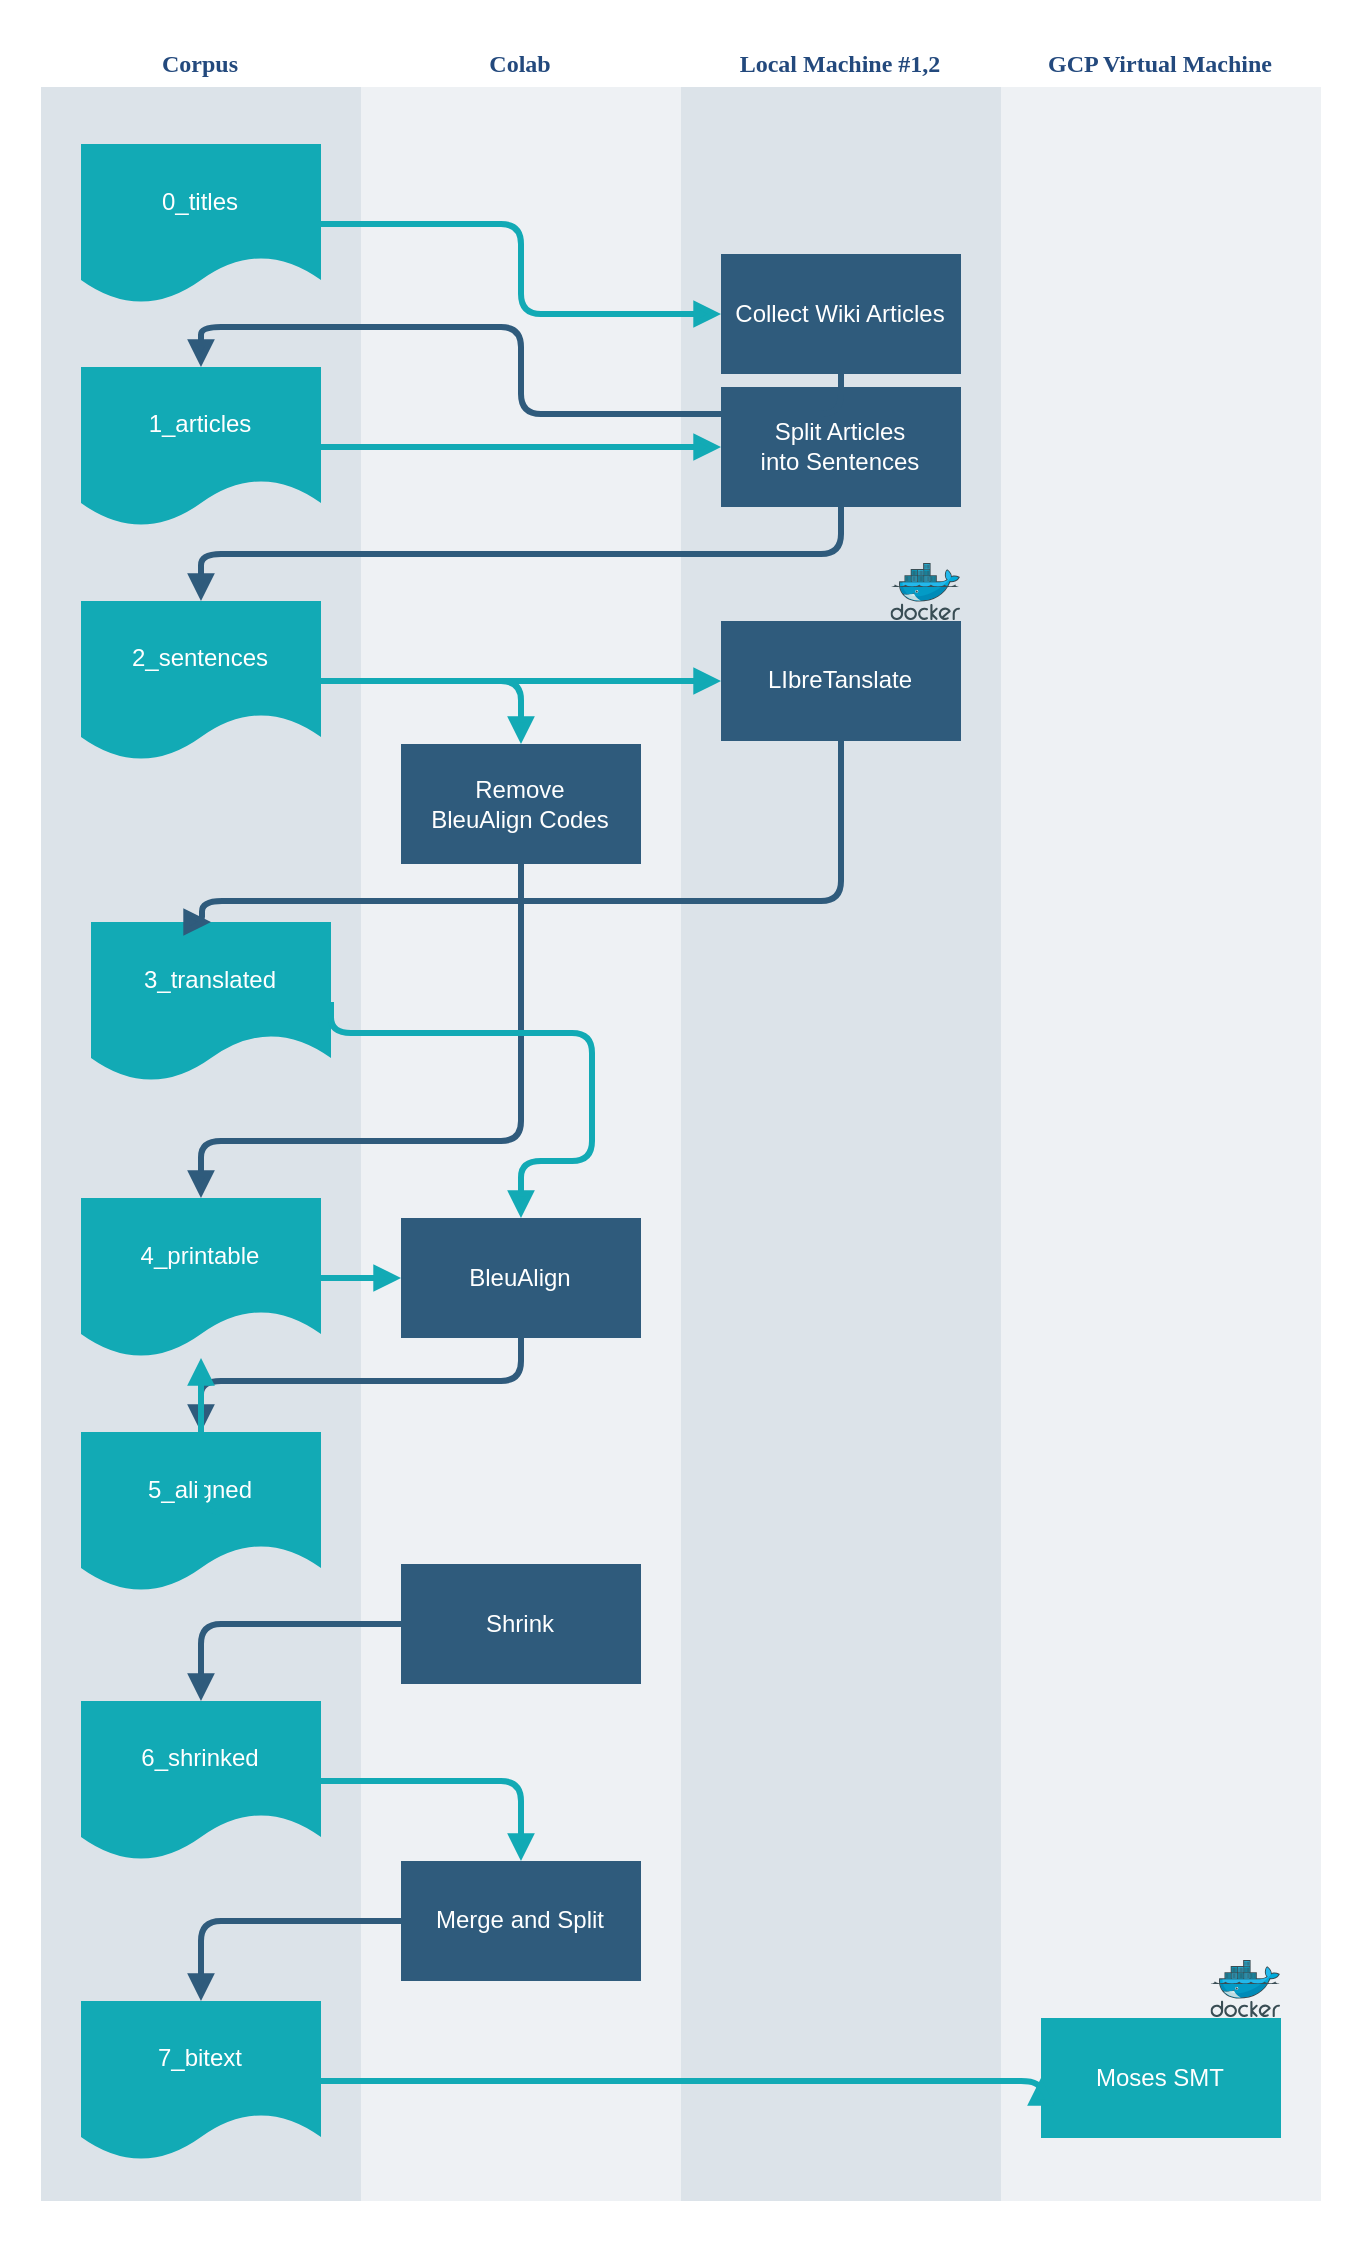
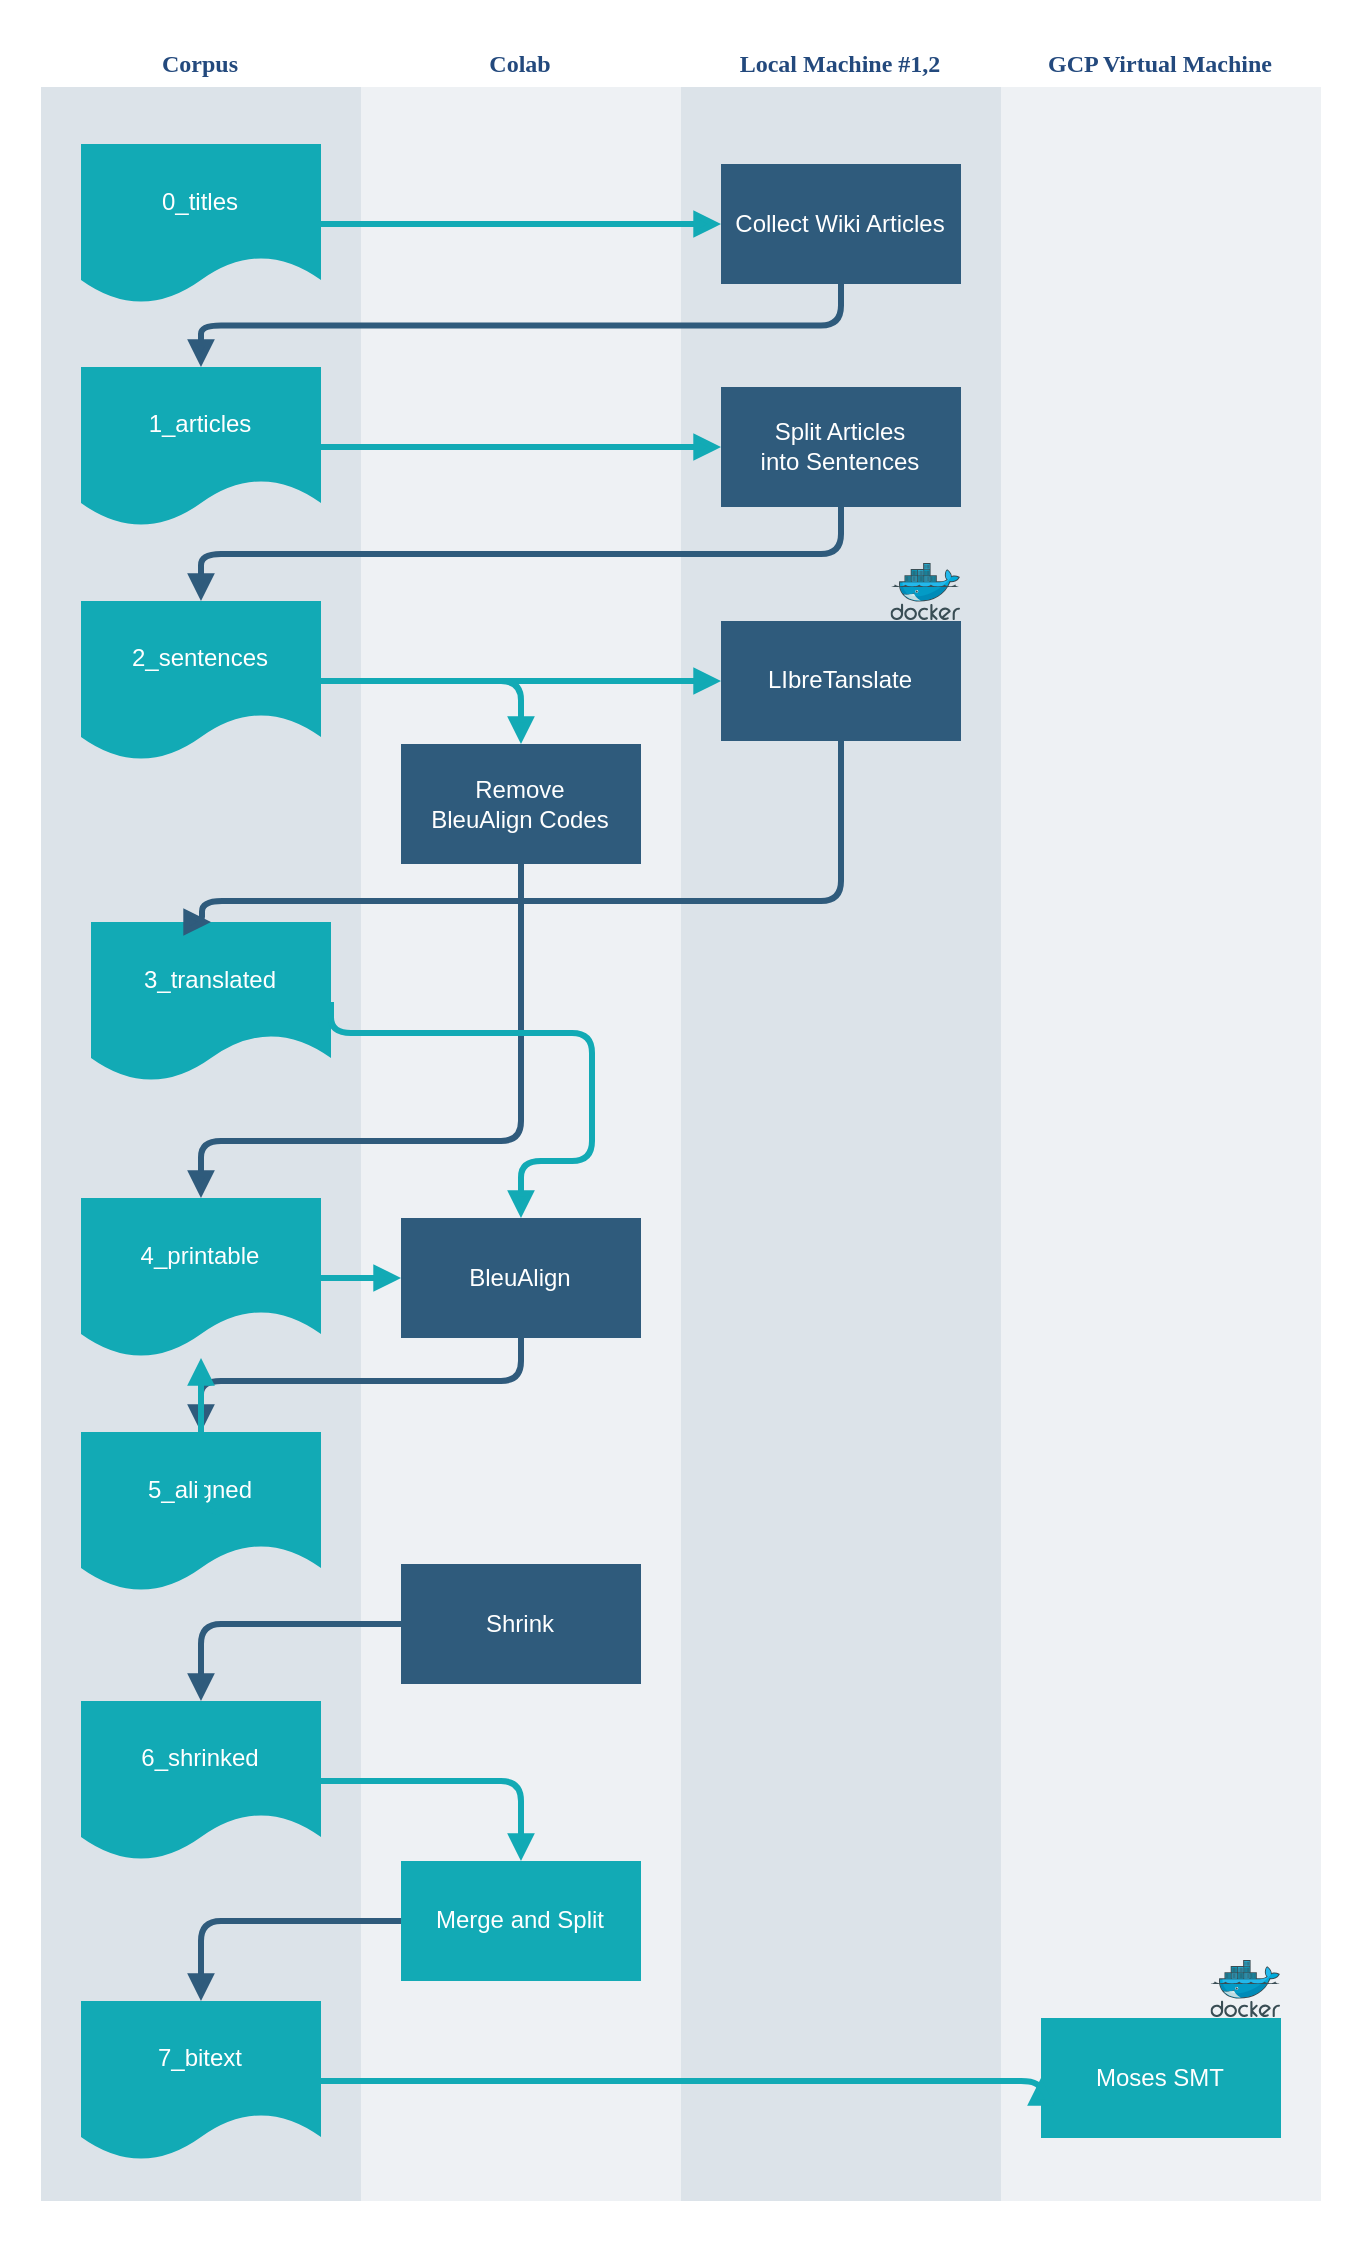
node "Collect Wiki Articles": moved (841, 314) -> (841, 224)
node "Merge and Split": fillcolor #2f5b7c -> #12aab5
